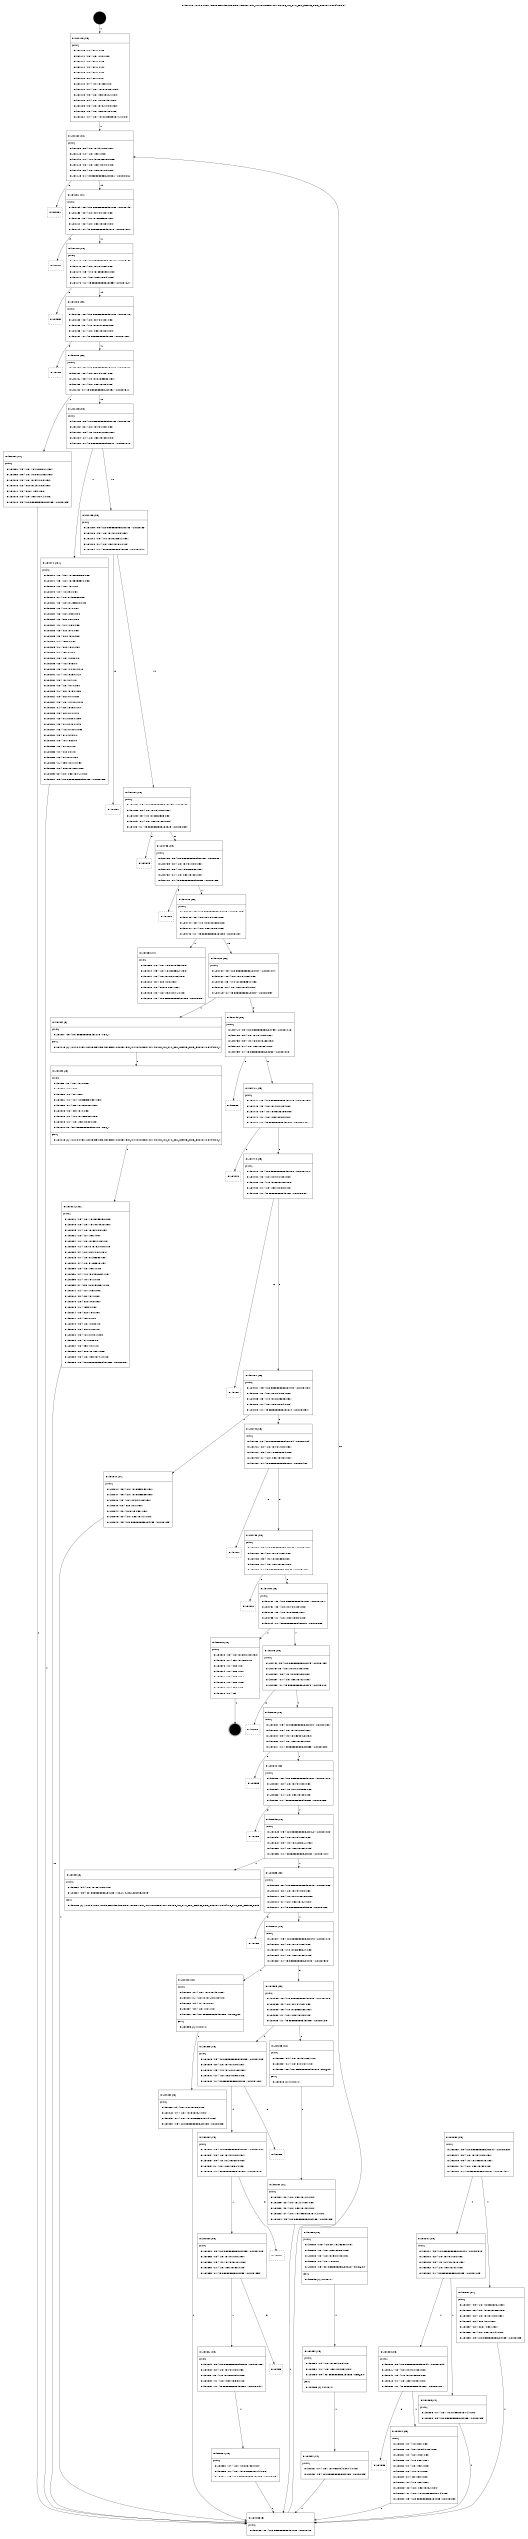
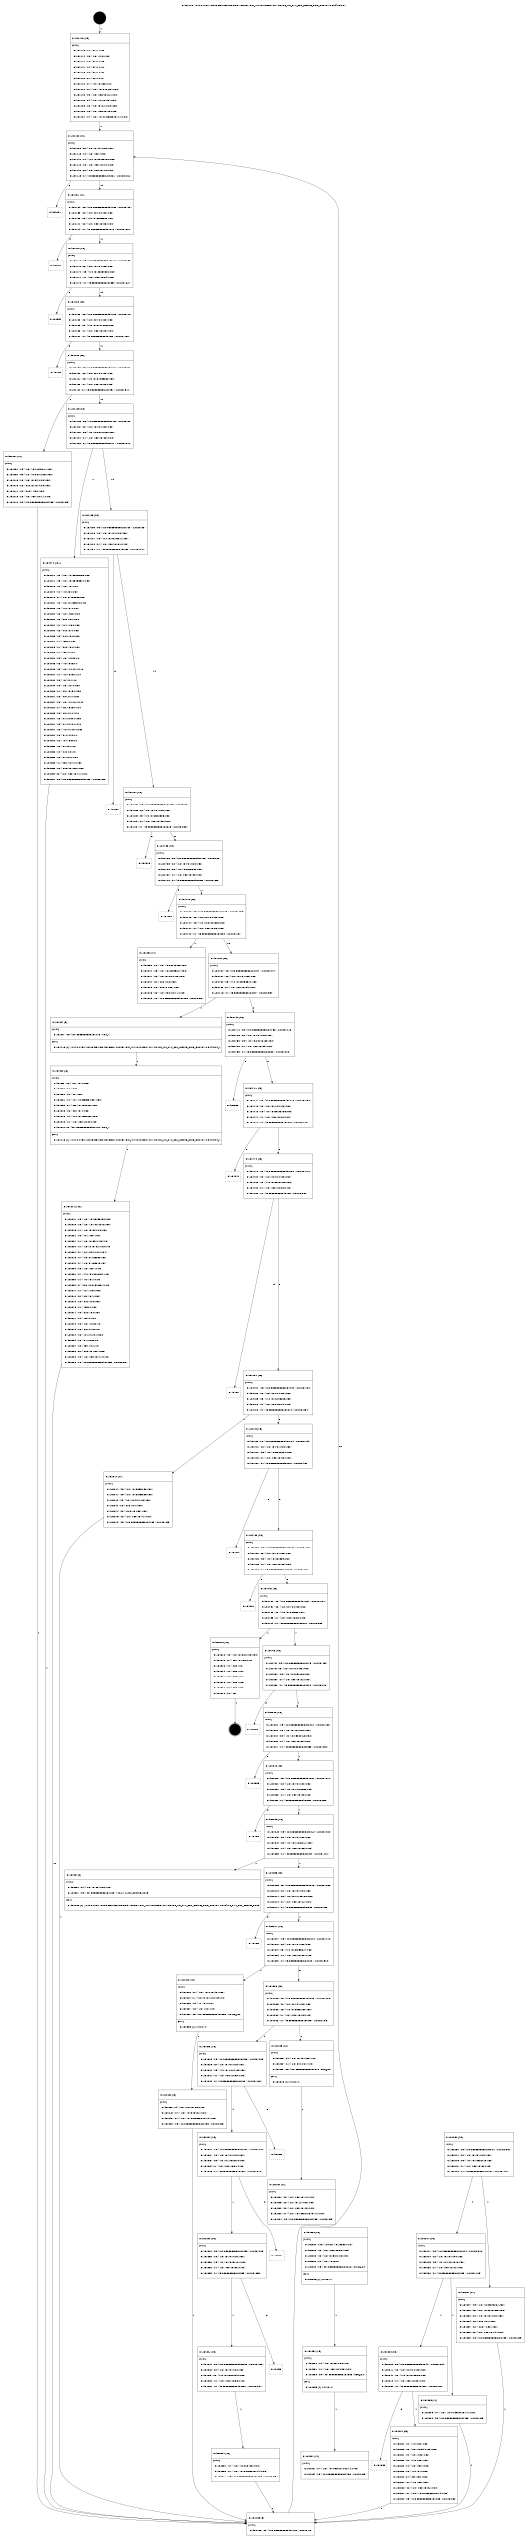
edge "0x401ac2 [21]" -> "0x40210e [5]": removed, label "1"
edge "0x401cf1 [12]" -> "0x40210e [5]": removed, label "1"
